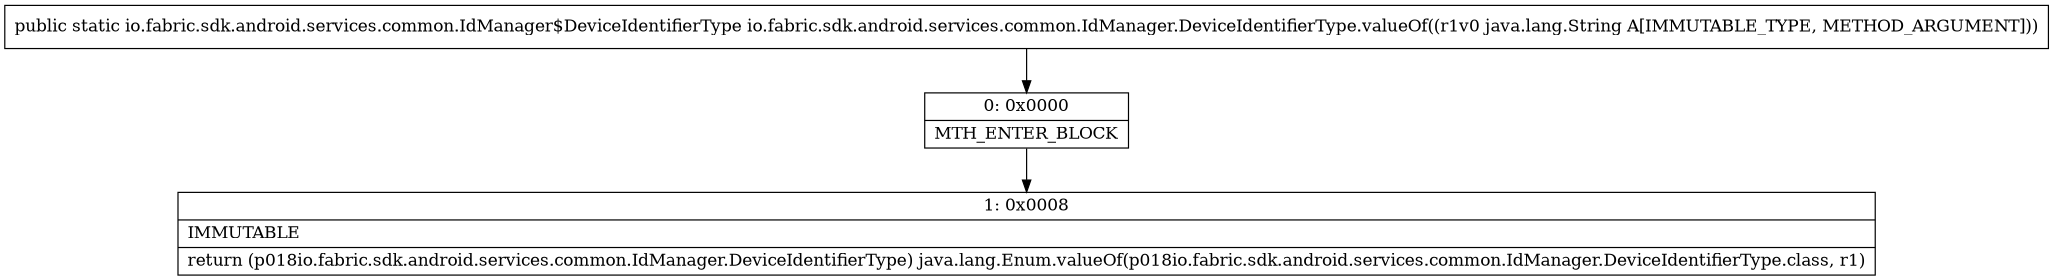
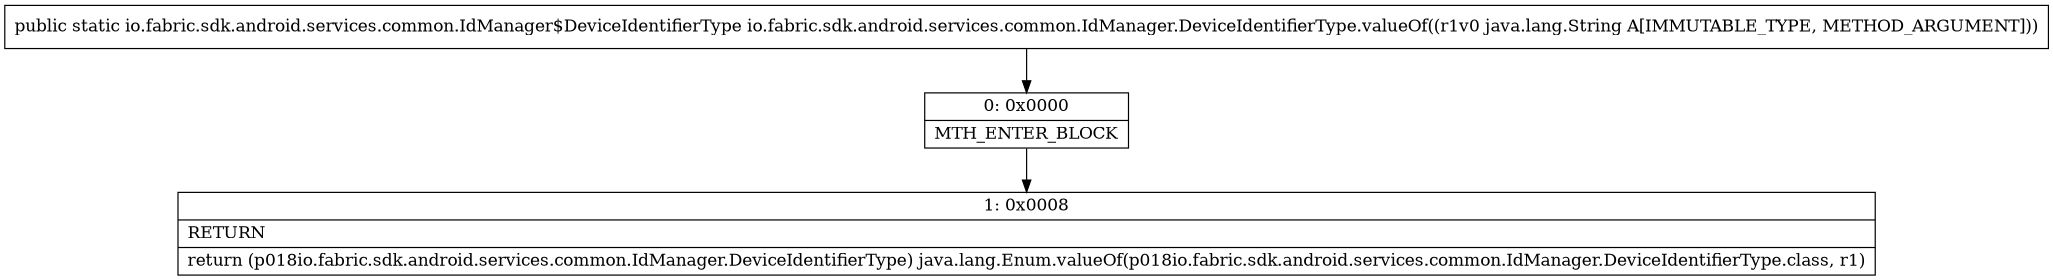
node "1: 0x0008": text "IMMUTABLE" -> "RETURN"
